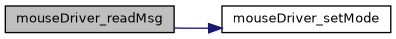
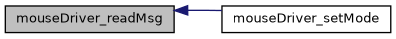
edge "mouseDriver_readMsg" -> "mouseDriver_setMode": reversed
